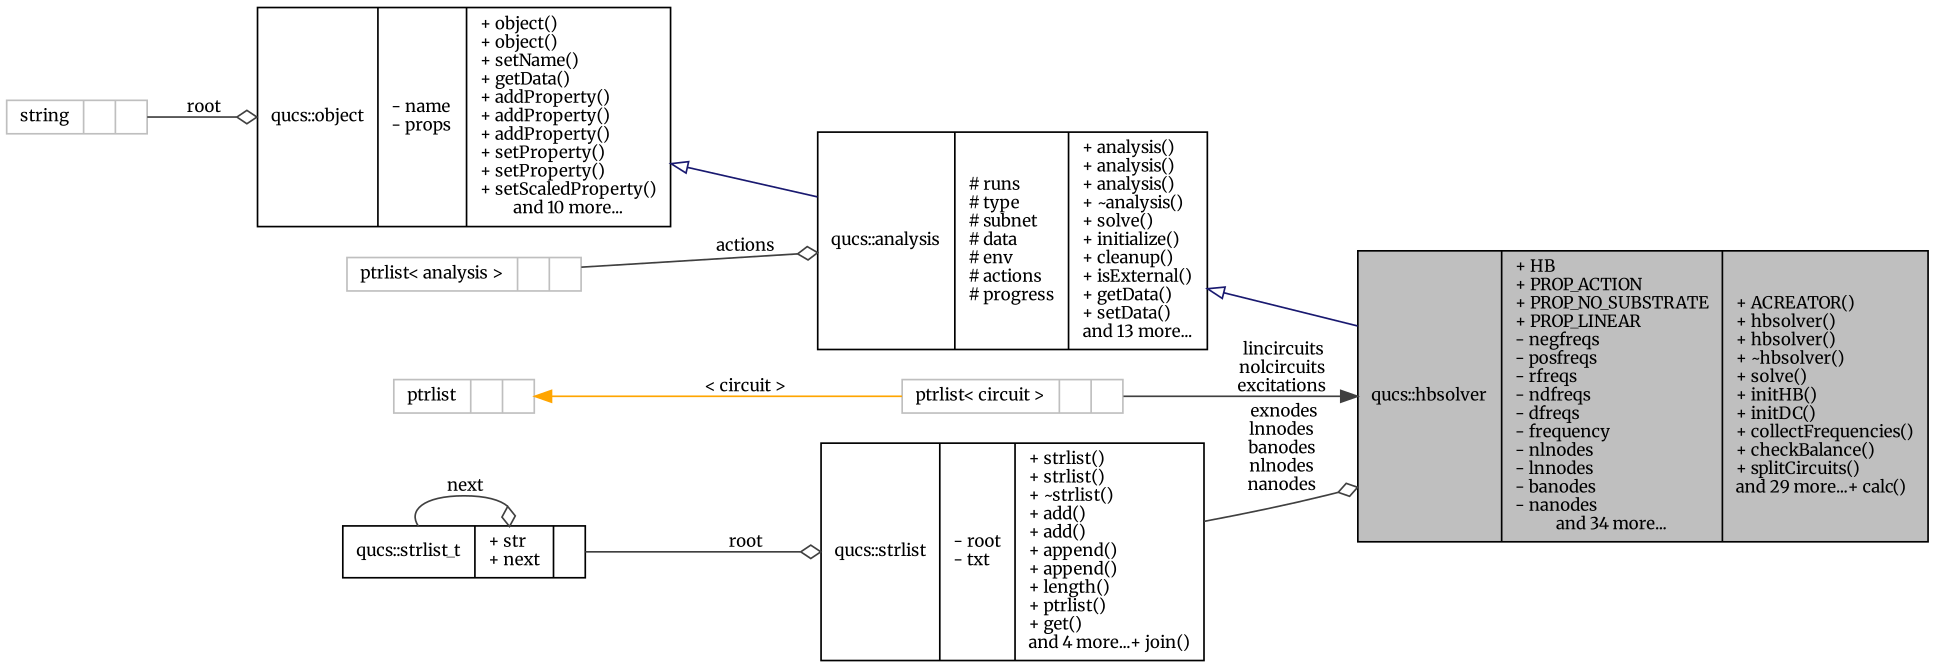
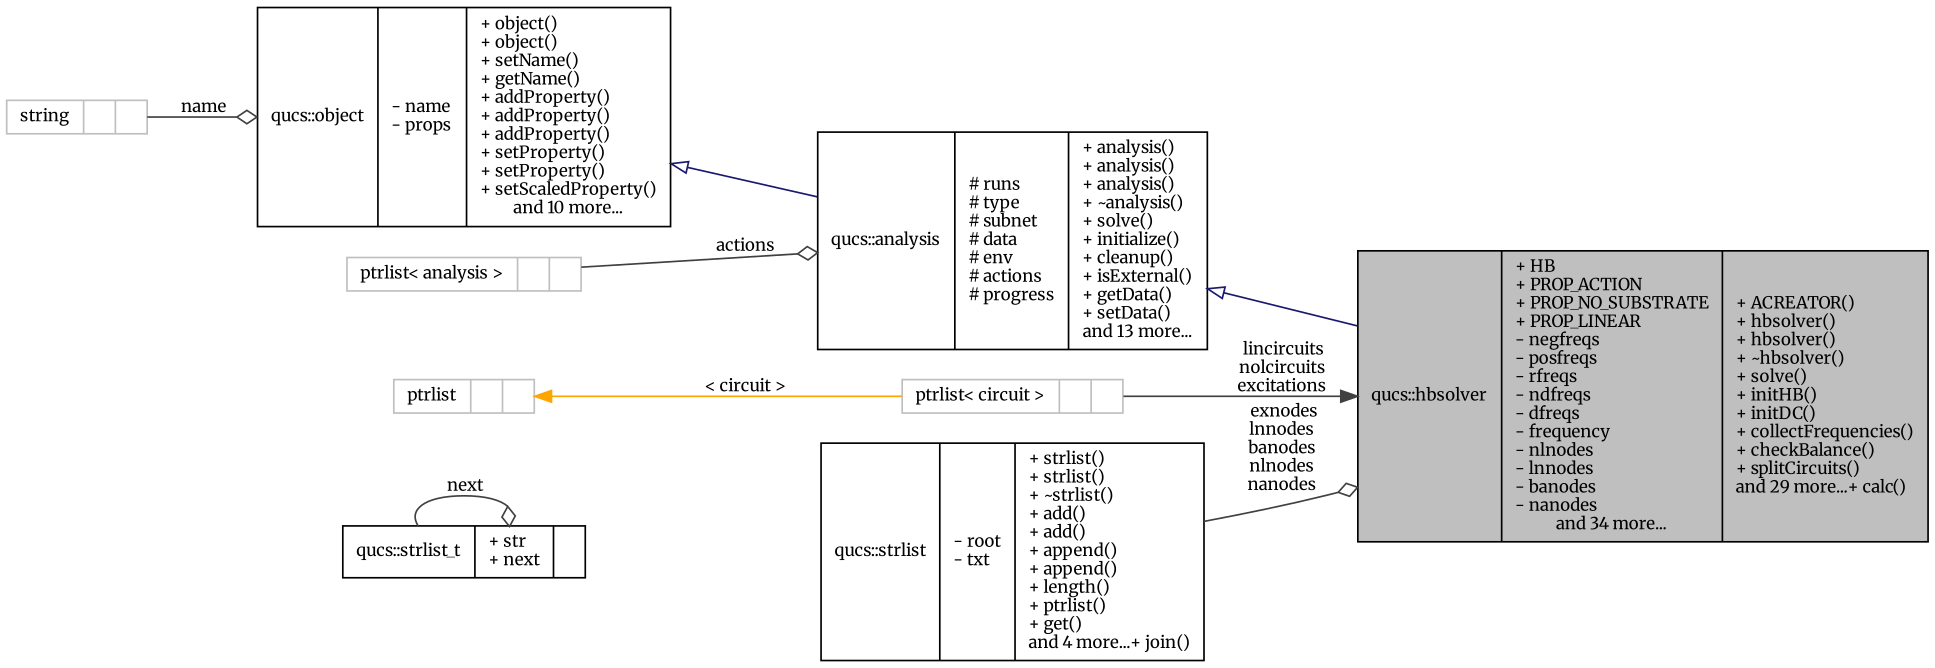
node "qucs::object": text "+ getData()" -> "+ getName()"
edge "string" -> "qucs::object": label " root" -> " name"
edge "qucs::strlist_t" -> "qucs::strlist": removed, label "root"
